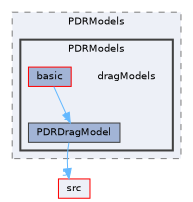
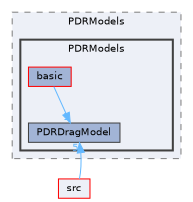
node "dragModels": removed
edge "PDRDragModel" -> "src": reversed
